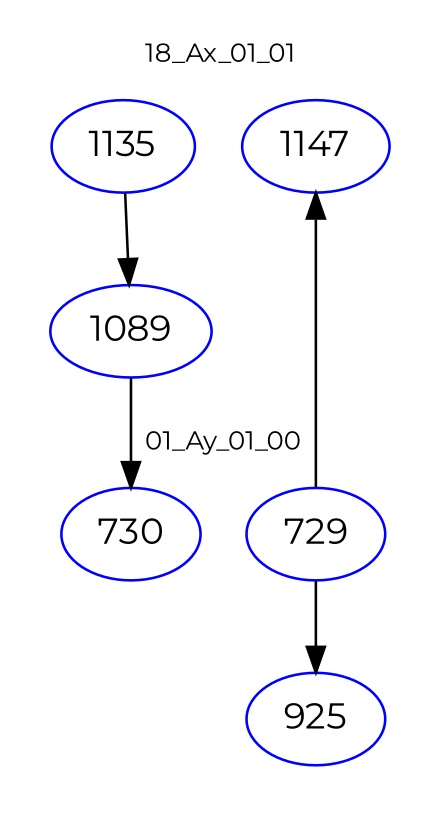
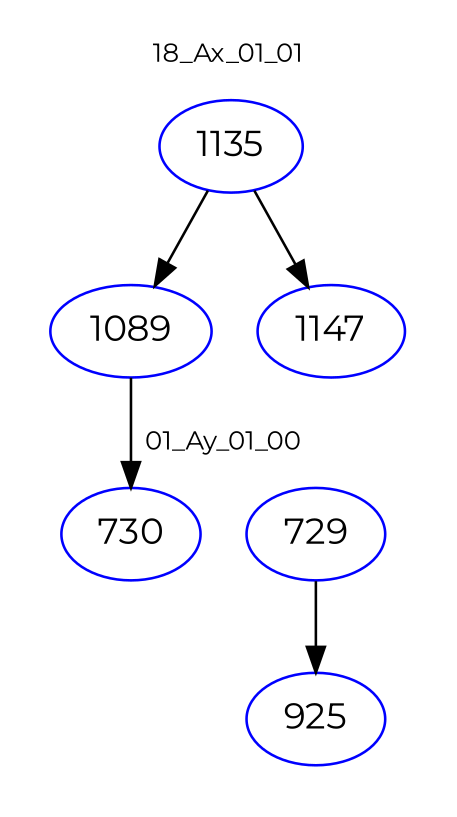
edge "729" -> "1147": now "1135" -> "1147"
